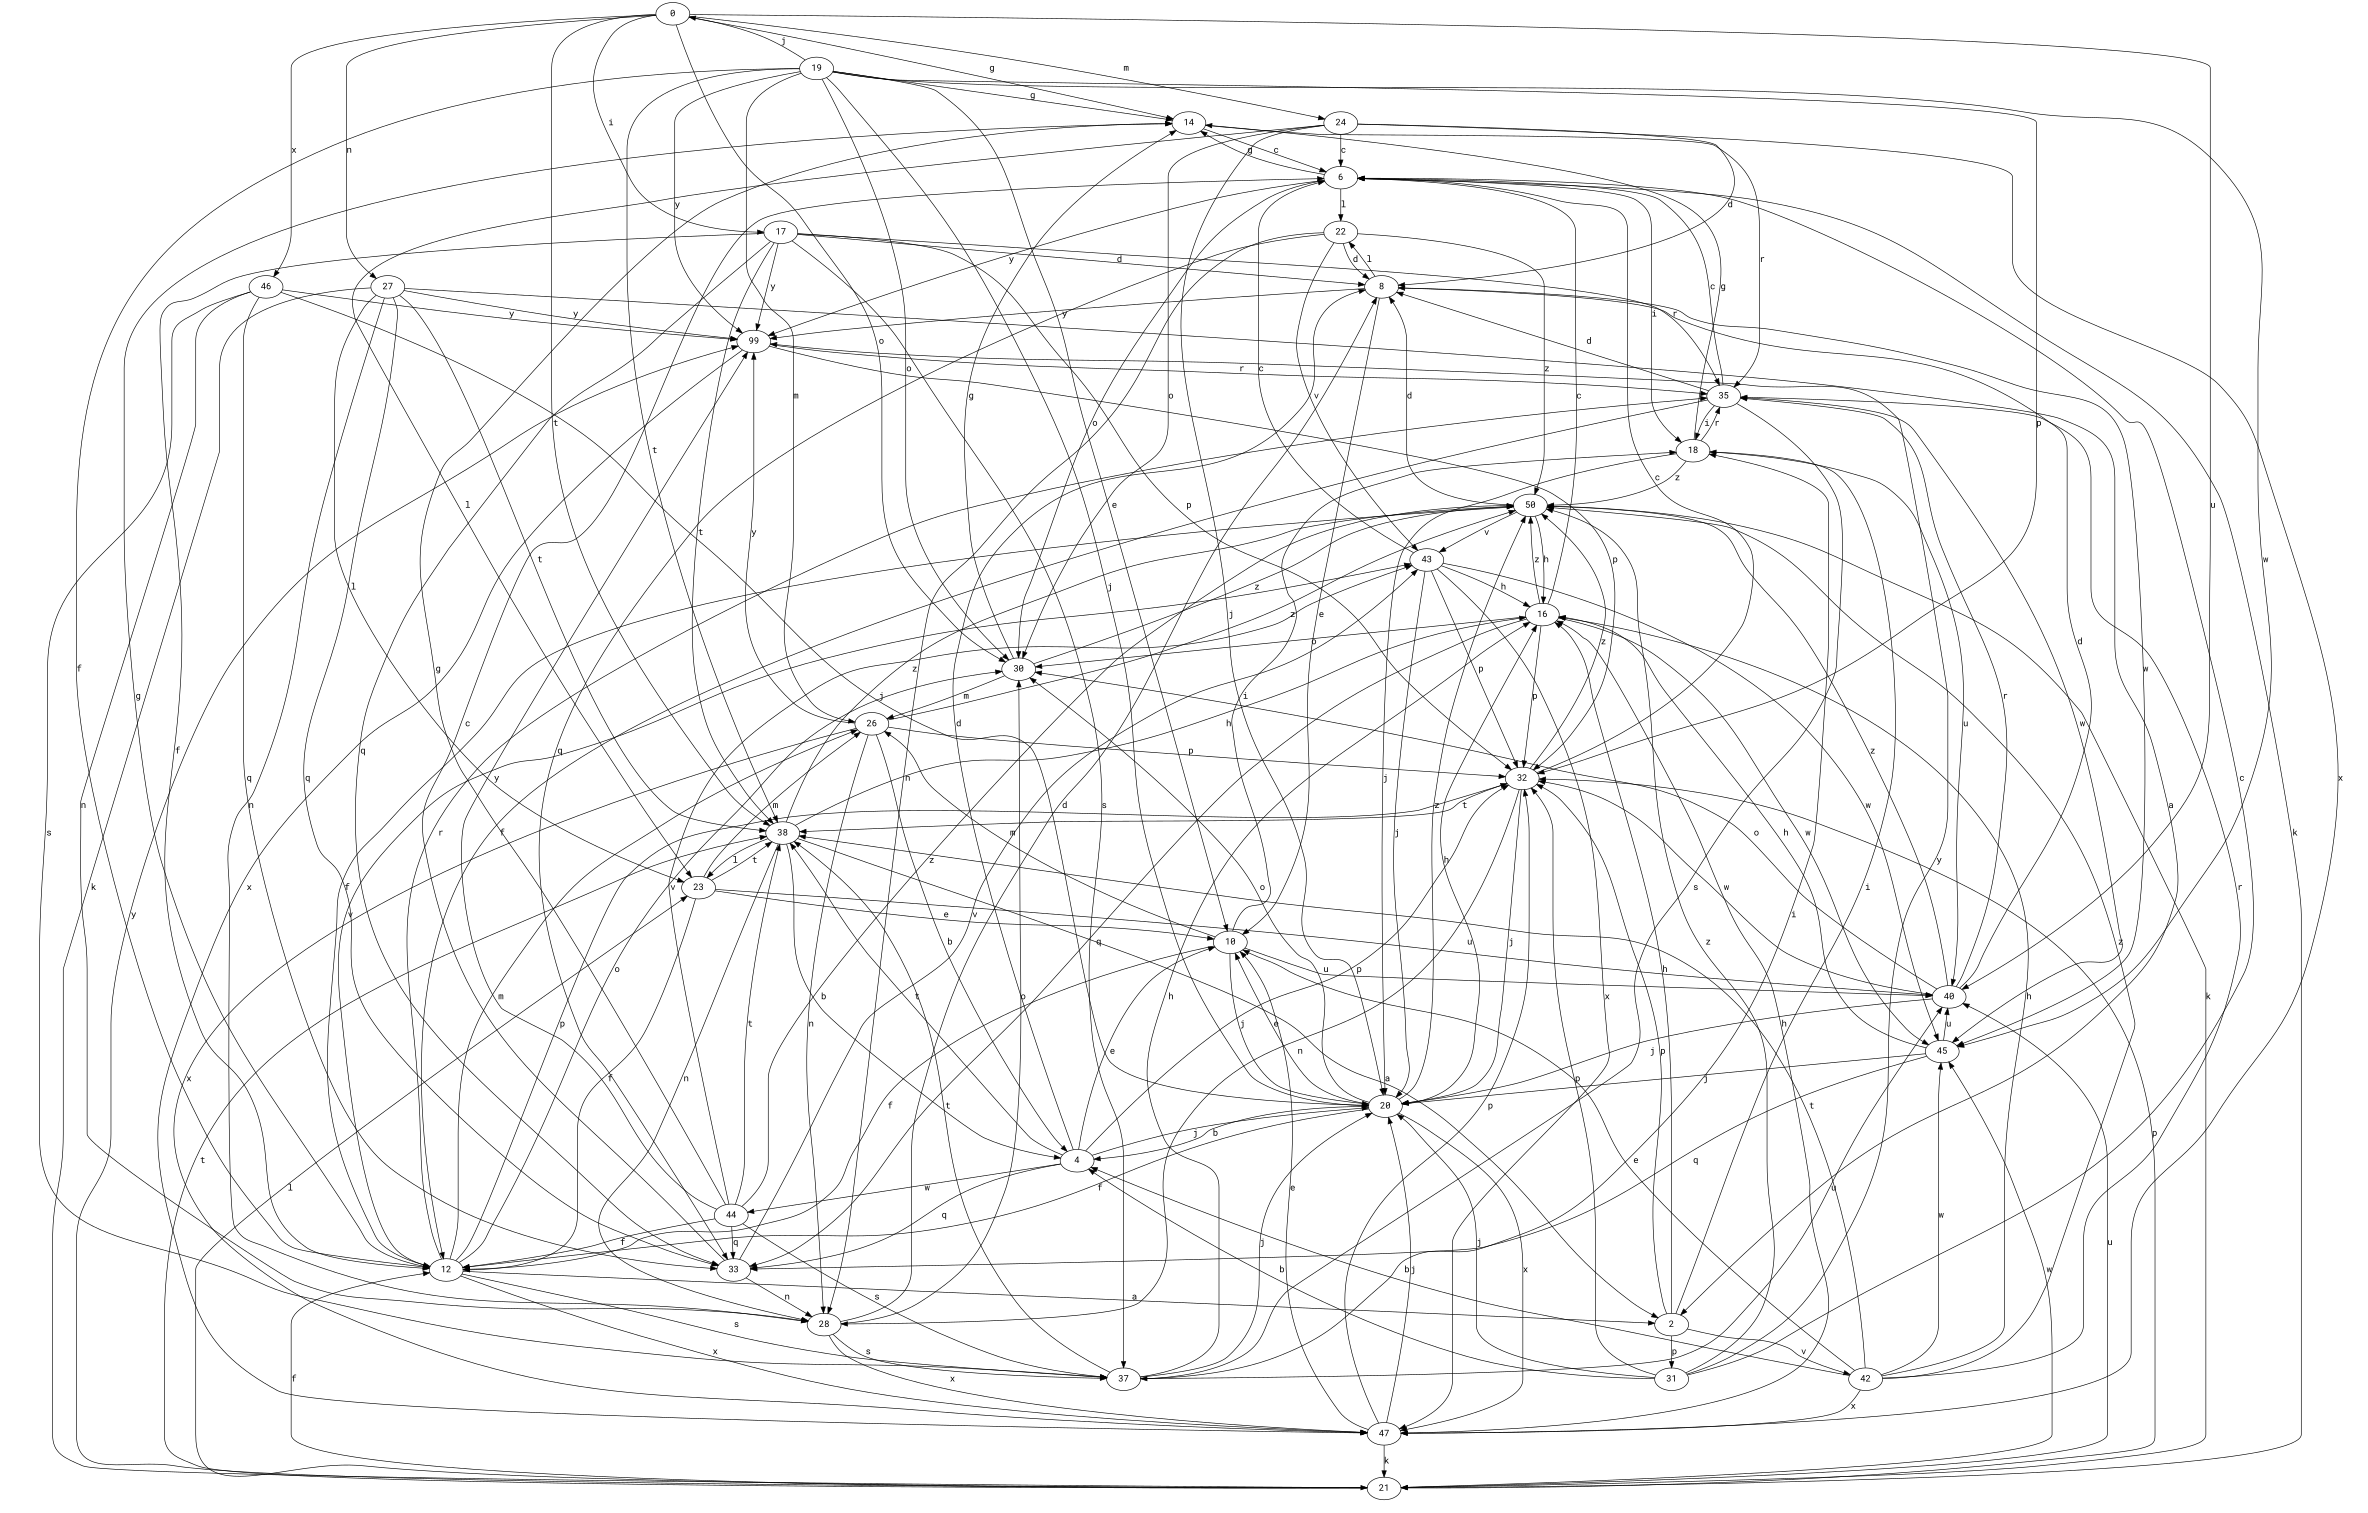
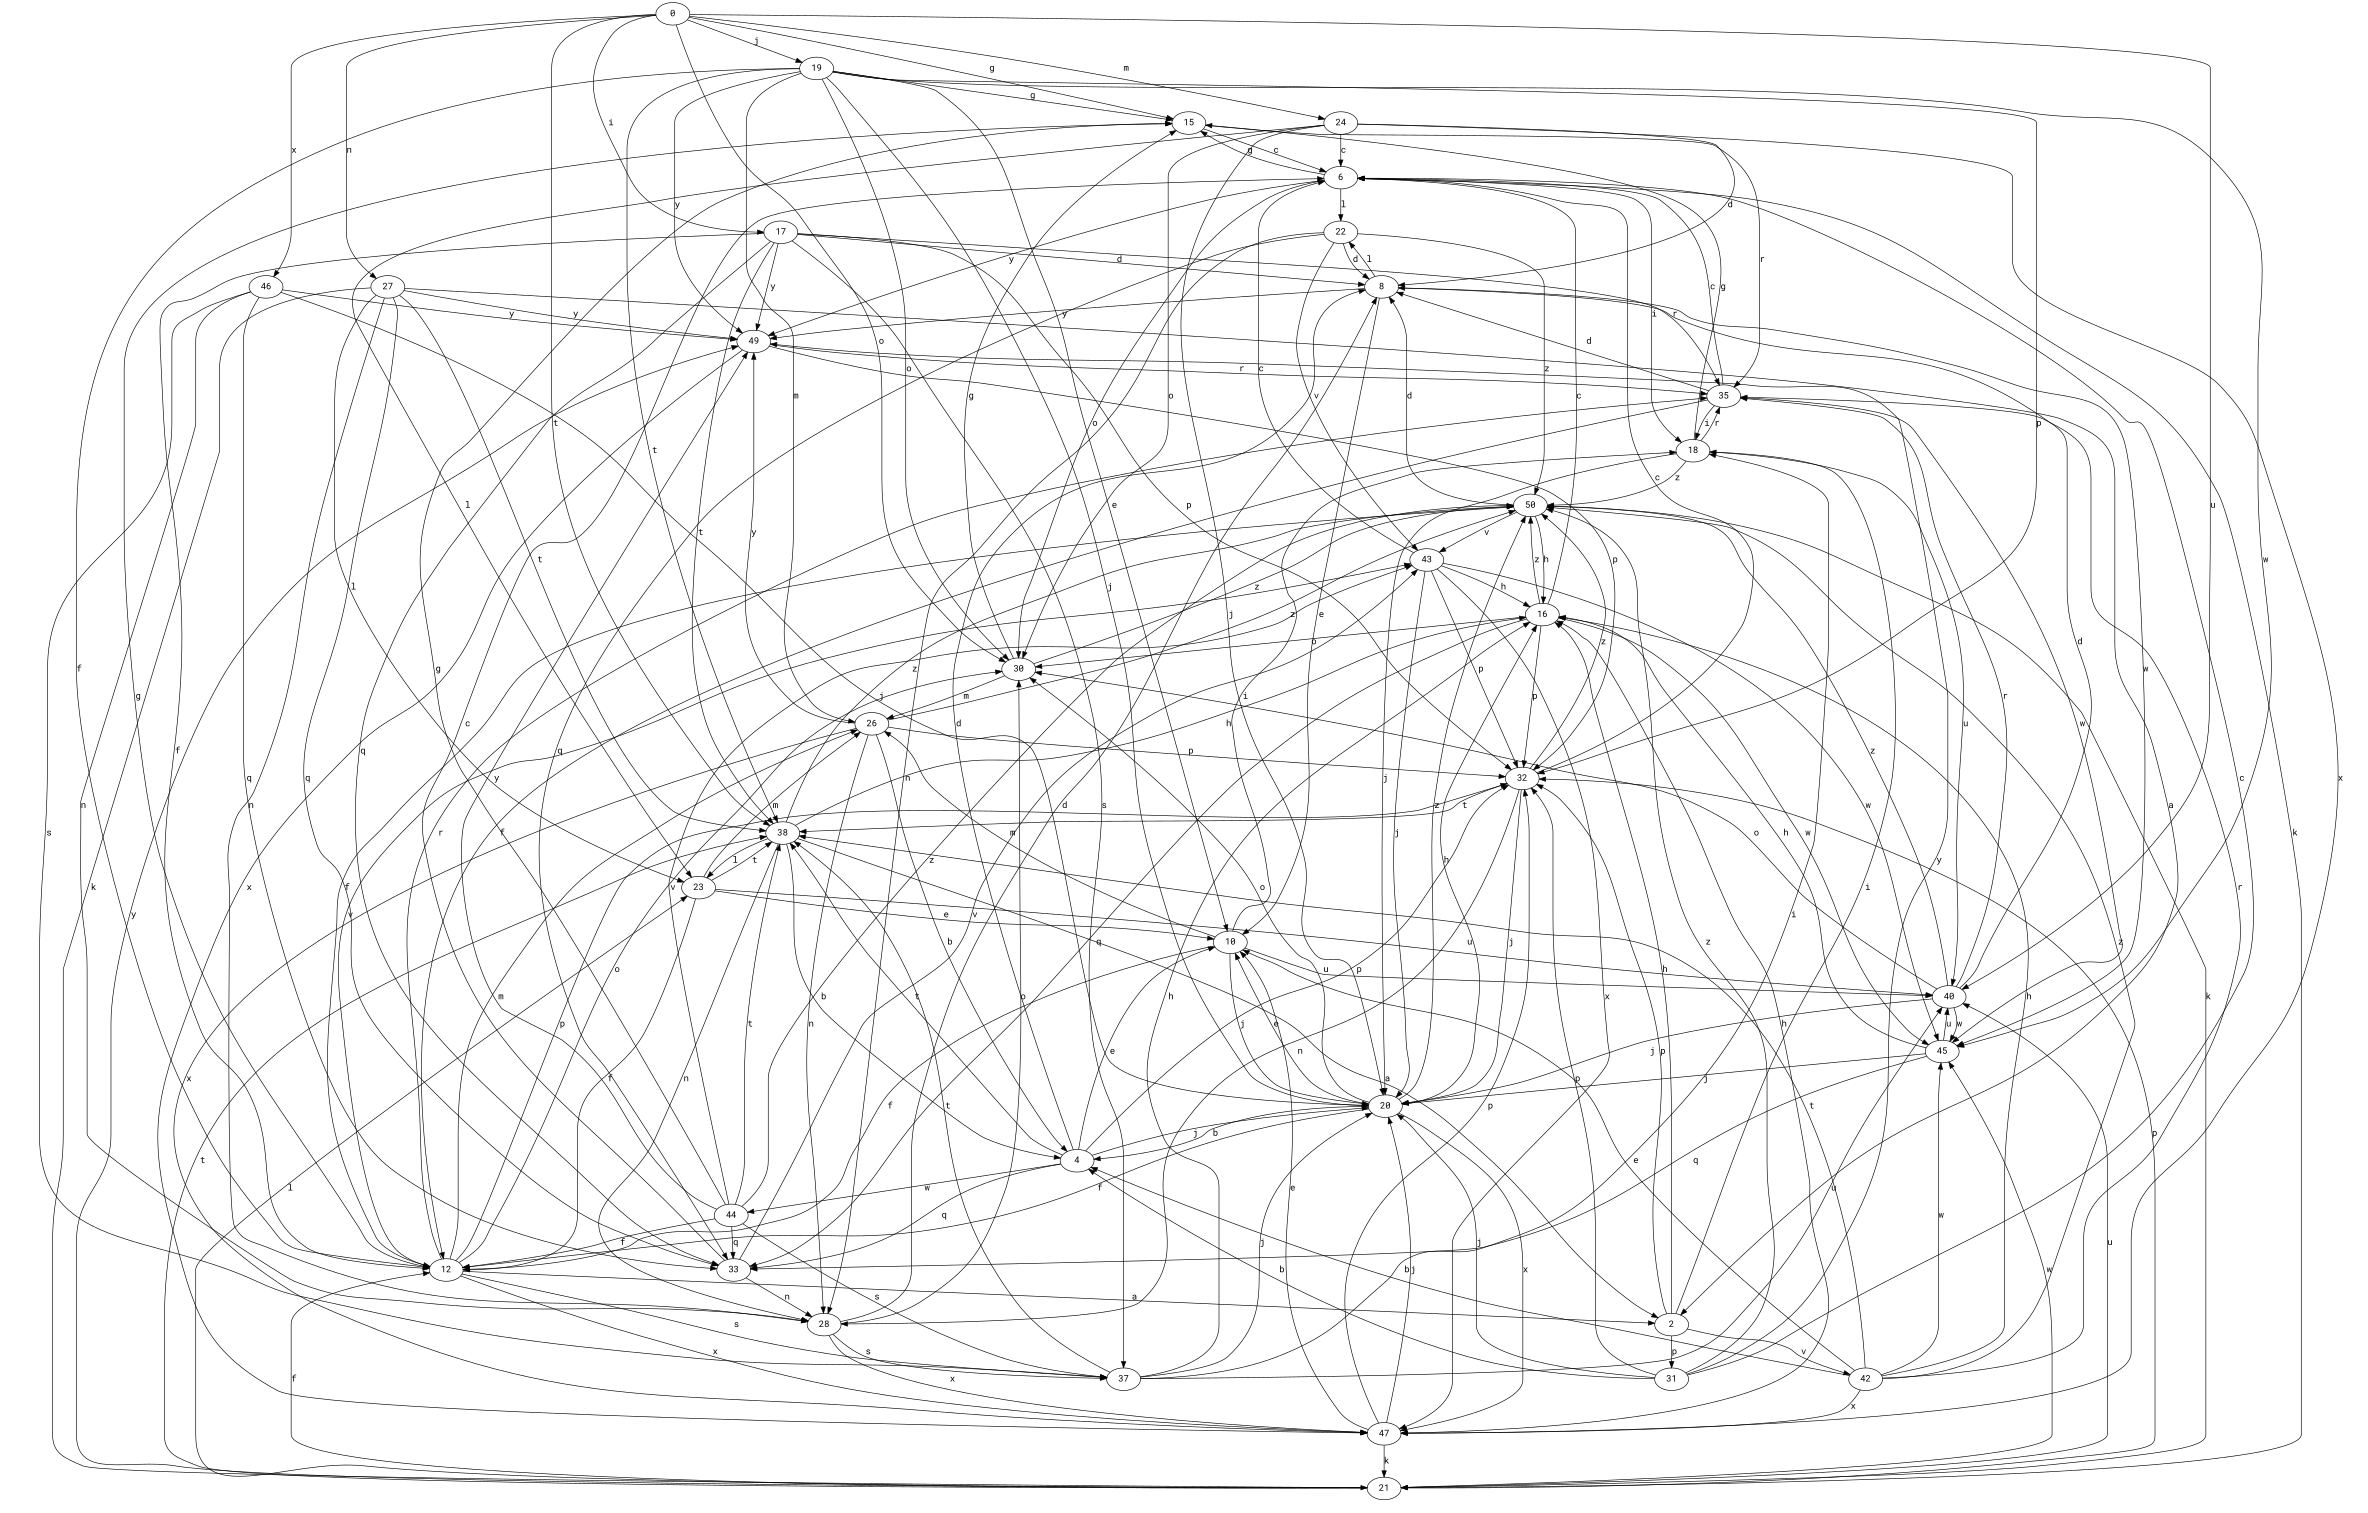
edge "19" -> "0": reversed
node "14": label "14" -> "15"
node "99": label "99" -> "49"
edge "40" -> "32": now "40" -> "45"
edge "35" -> "37": removed, label "s"
